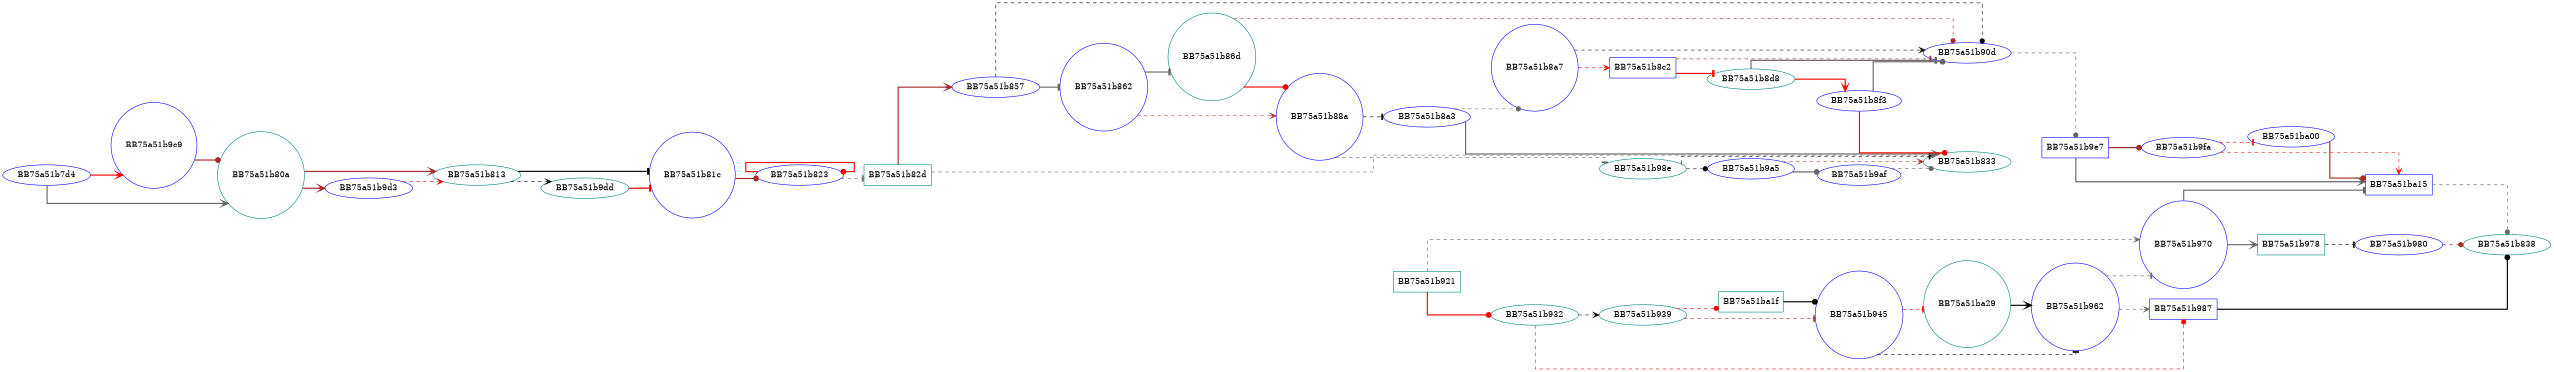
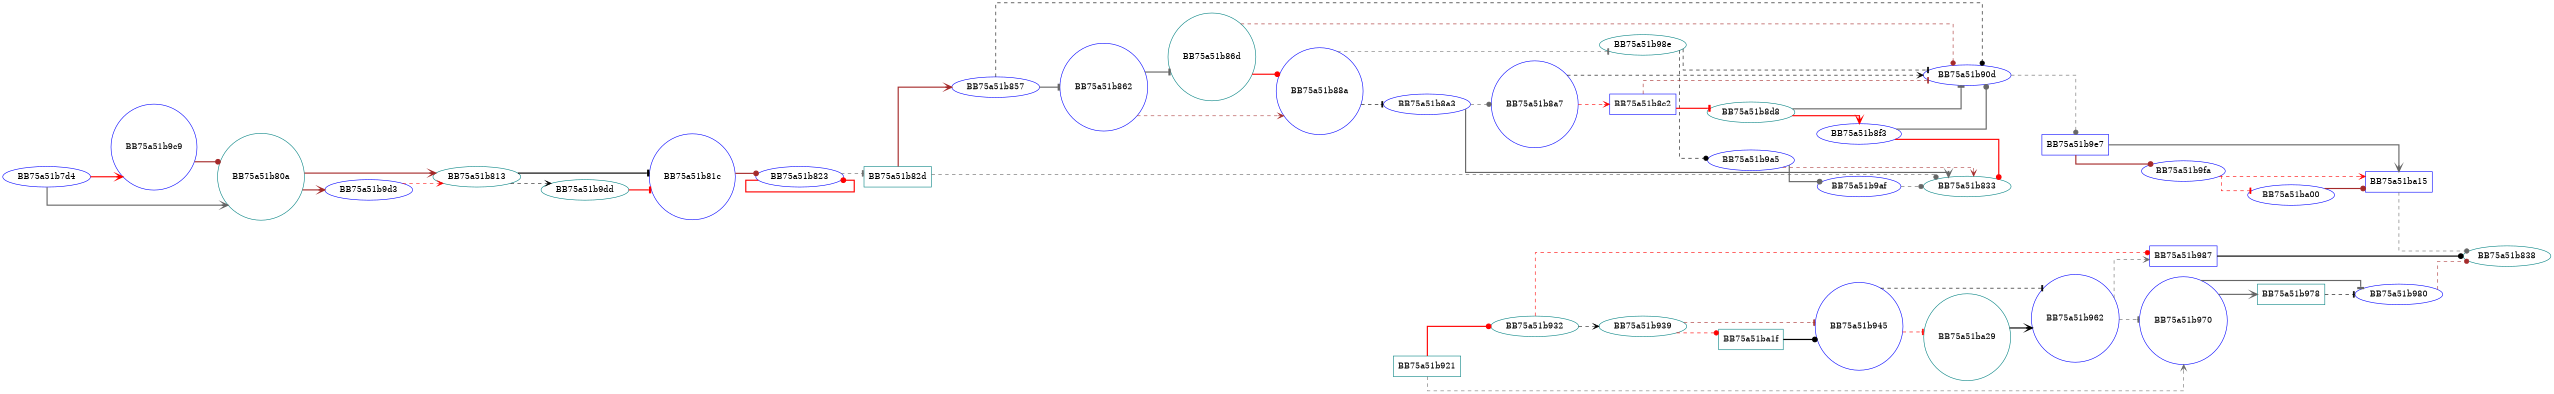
edge "BB75a51b98e" -> "BB75a51b833": now "BB75a51b98e" -> "BB75a51b90d"
edge "BB75a51b970" -> "BB75a51ba15": now "BB75a51b970" -> "BB75a51b980"
